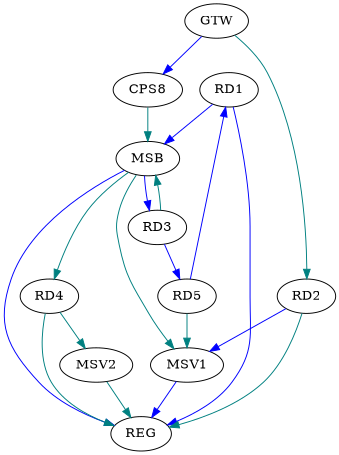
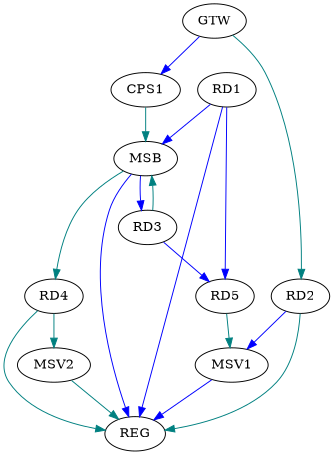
node "CPS8": label "CPS8" -> "CPS1"
edge "RD5" -> "RD1": reversed
edge "MSB" -> "MSV1": removed
